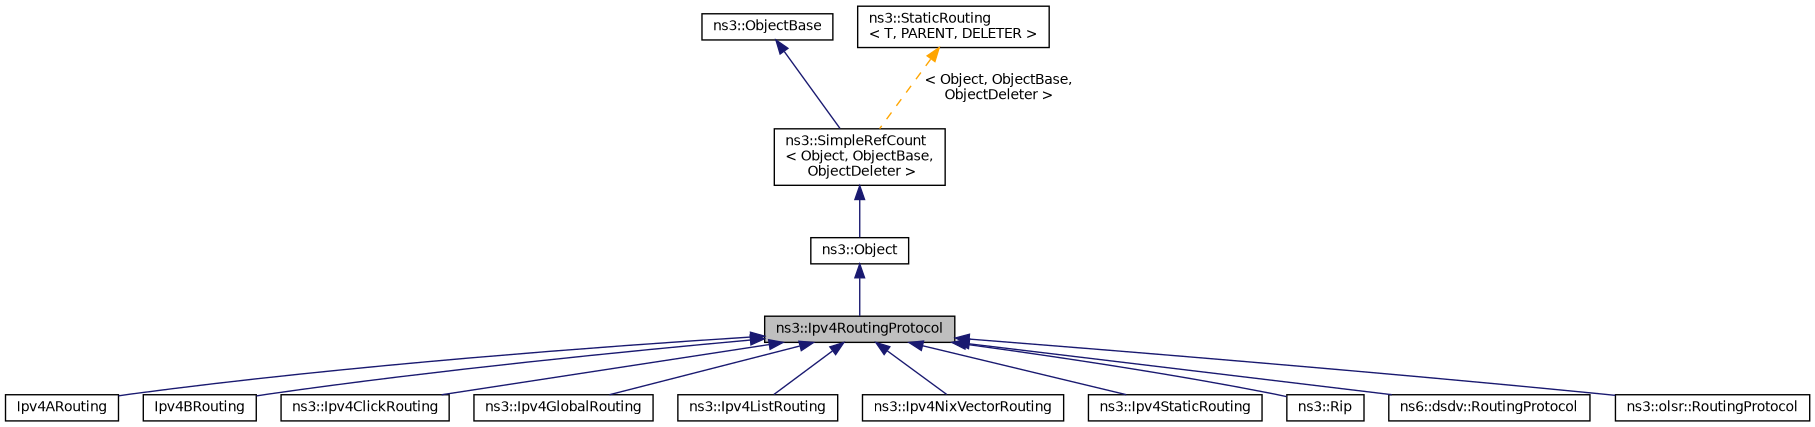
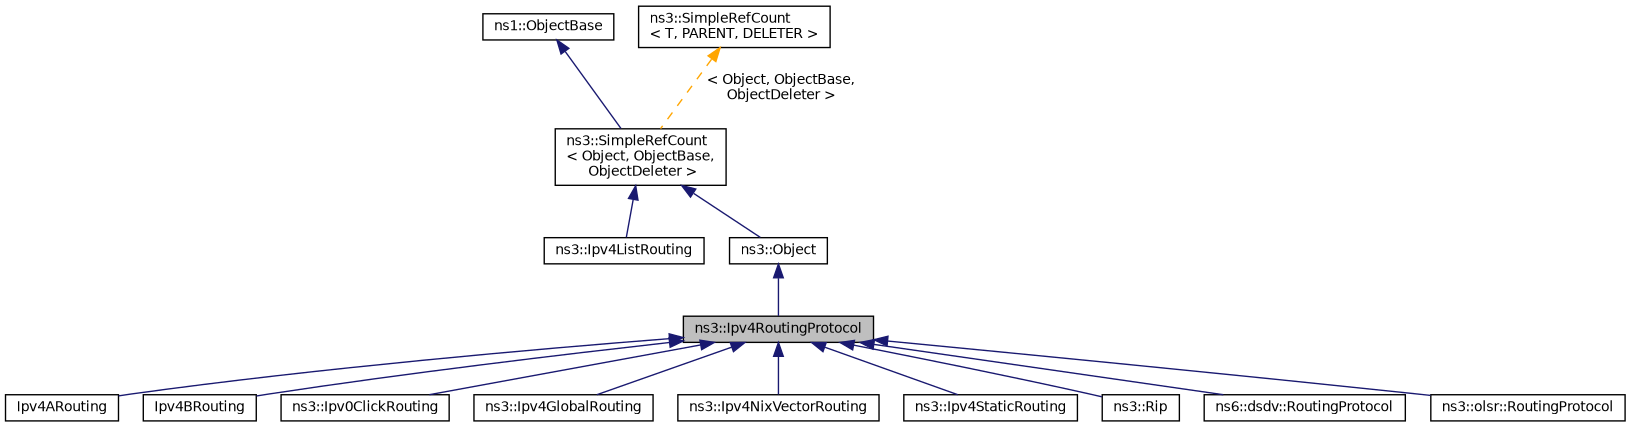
node "ns3::ObjectBase": label "ns3::ObjectBase" -> "ns1::ObjectBase"
node "ns3::StaticRouting < T, PARENT, DELETER >": label "ns3::StaticRouting < T, PARENT, DELETER >" -> "ns3::SimpleRefCount < T, PARENT, DELETER >"
edge "ns3::Ipv4ListRouting" -> "ns3::Ipv4RoutingProtocol": now "ns3::Ipv4ListRouting" -> "ns3::SimpleRefCount < Object, ObjectBase, ObjectDeleter >"
node "ns3::Ipv4ClickRouting": label "ns3::Ipv4ClickRouting" -> "ns3::Ipv0ClickRouting"
